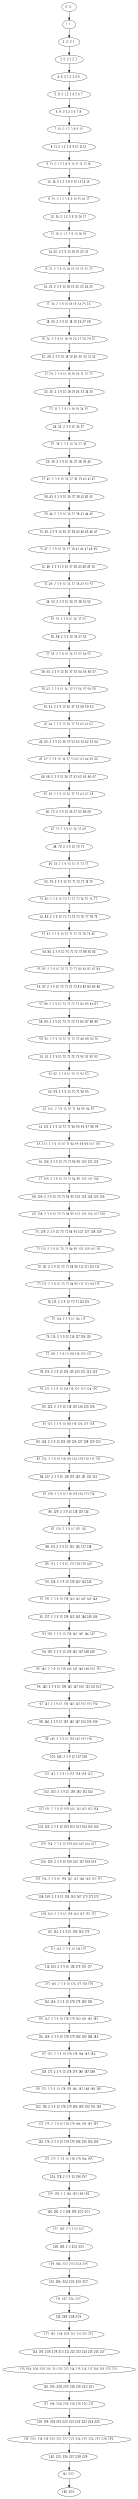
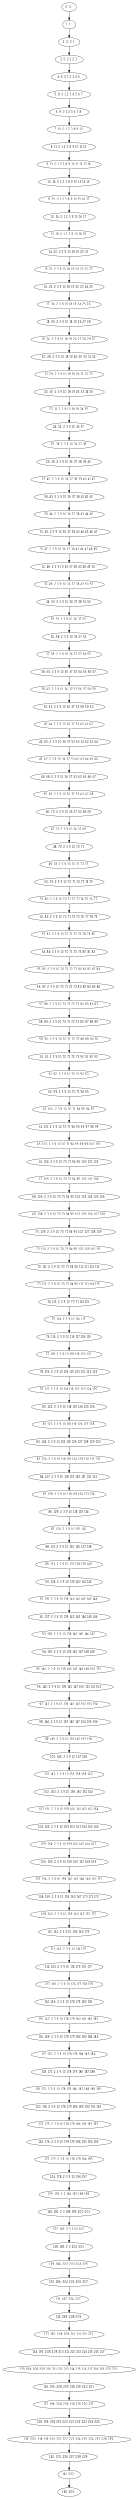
edge "40, 63: 2 3 9 10 36 37 53 58 59 60" -> "41, 64: 2 3 9 10 36 37 53 60 61 62": removed
node "54, 84: 2 3 9 10 70 71 72 73 88 81 82": label "54, 84: 2 3 9 10 70 71 72 73 88 81 82" -> "54, 84: 2 3 9 10 70 71 72 73 80 81 82"
